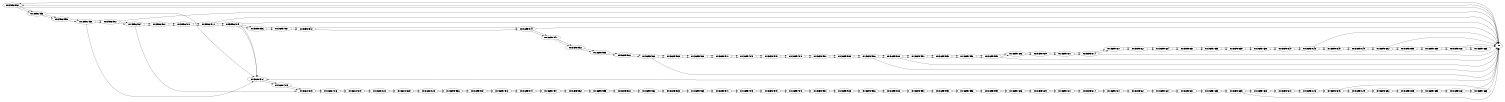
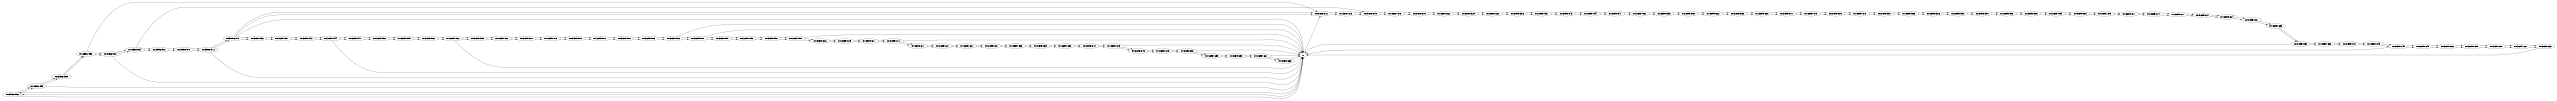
edge "0x135567953" -> "0x136887312": now "0x135567953" -> "n0"
